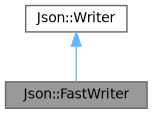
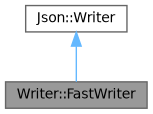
node "Json::FastWriter": label "Json::FastWriter" -> "Writer::FastWriter"
